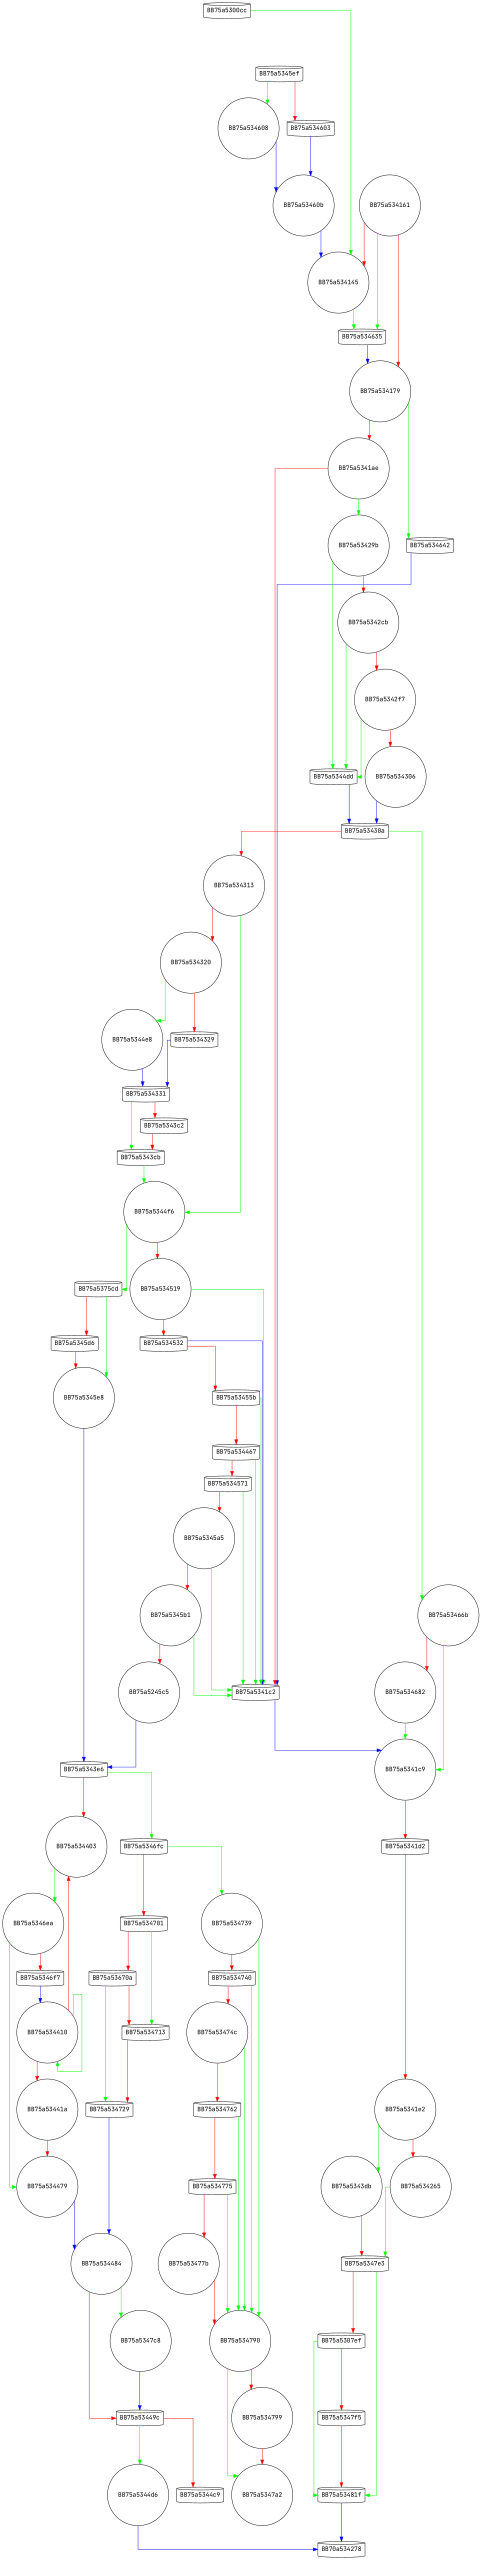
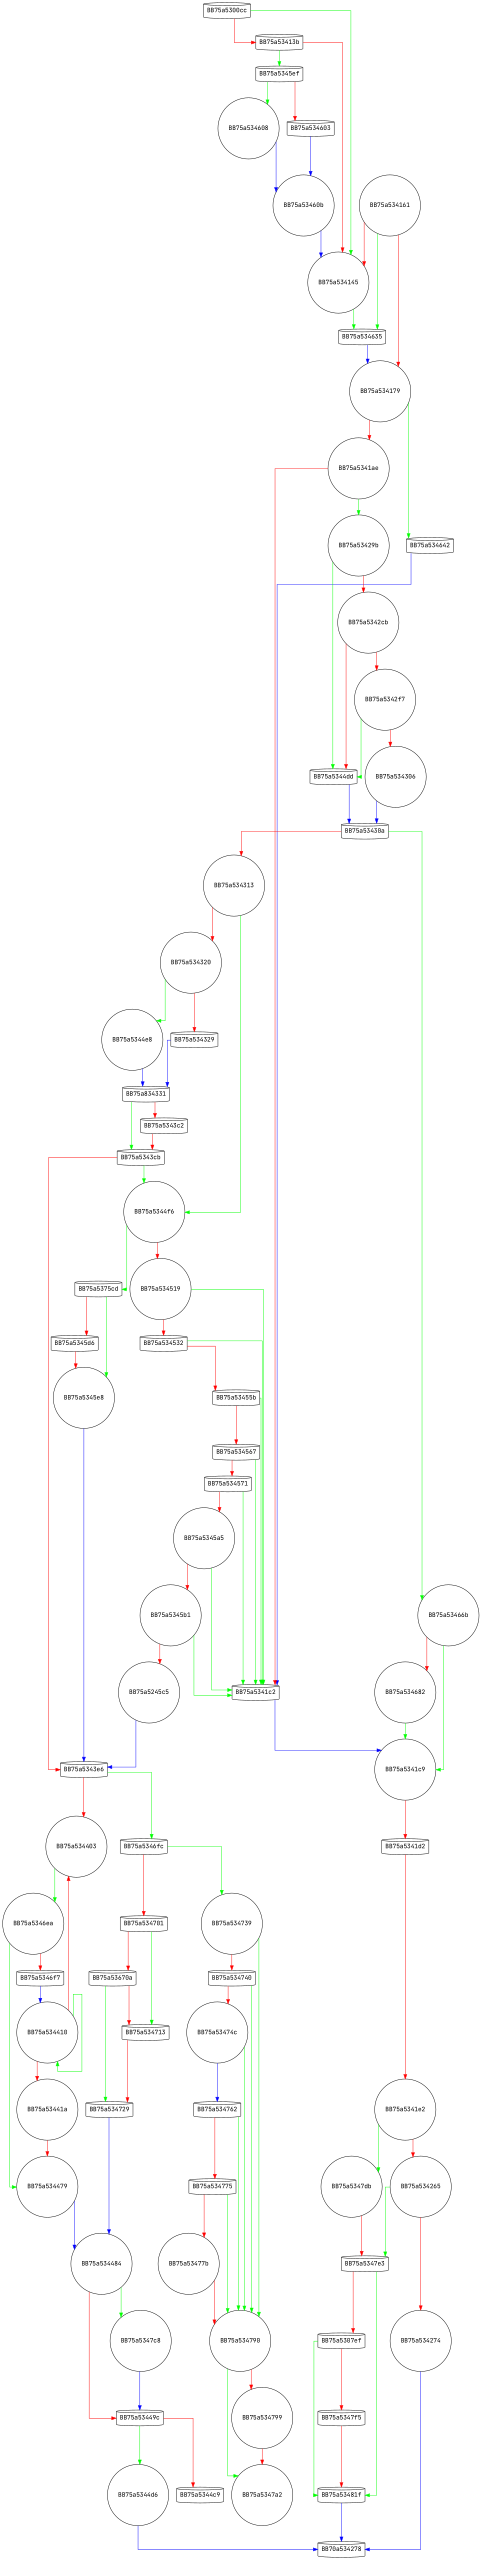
node "BB75a53413b": added
edge "BB75a5342cb" -> "BB75a5344dd": color green -> red
node "BB75a534331": label "BB75a534331" -> "BB75a834331"
edge "BB75a5343cb" -> "BB75a5343e6": added
node "BB75a534467": label "BB75a534467" -> "BB75a534567"
edge "BB75a534532" -> "BB75a5341c2": color blue -> green
edge "BB75a53474c" -> "BB75a534762": color red -> blue
node "BB75a5343db": label "BB75a5343db" -> "BB75a5347db"
node "BB75a534274": added
